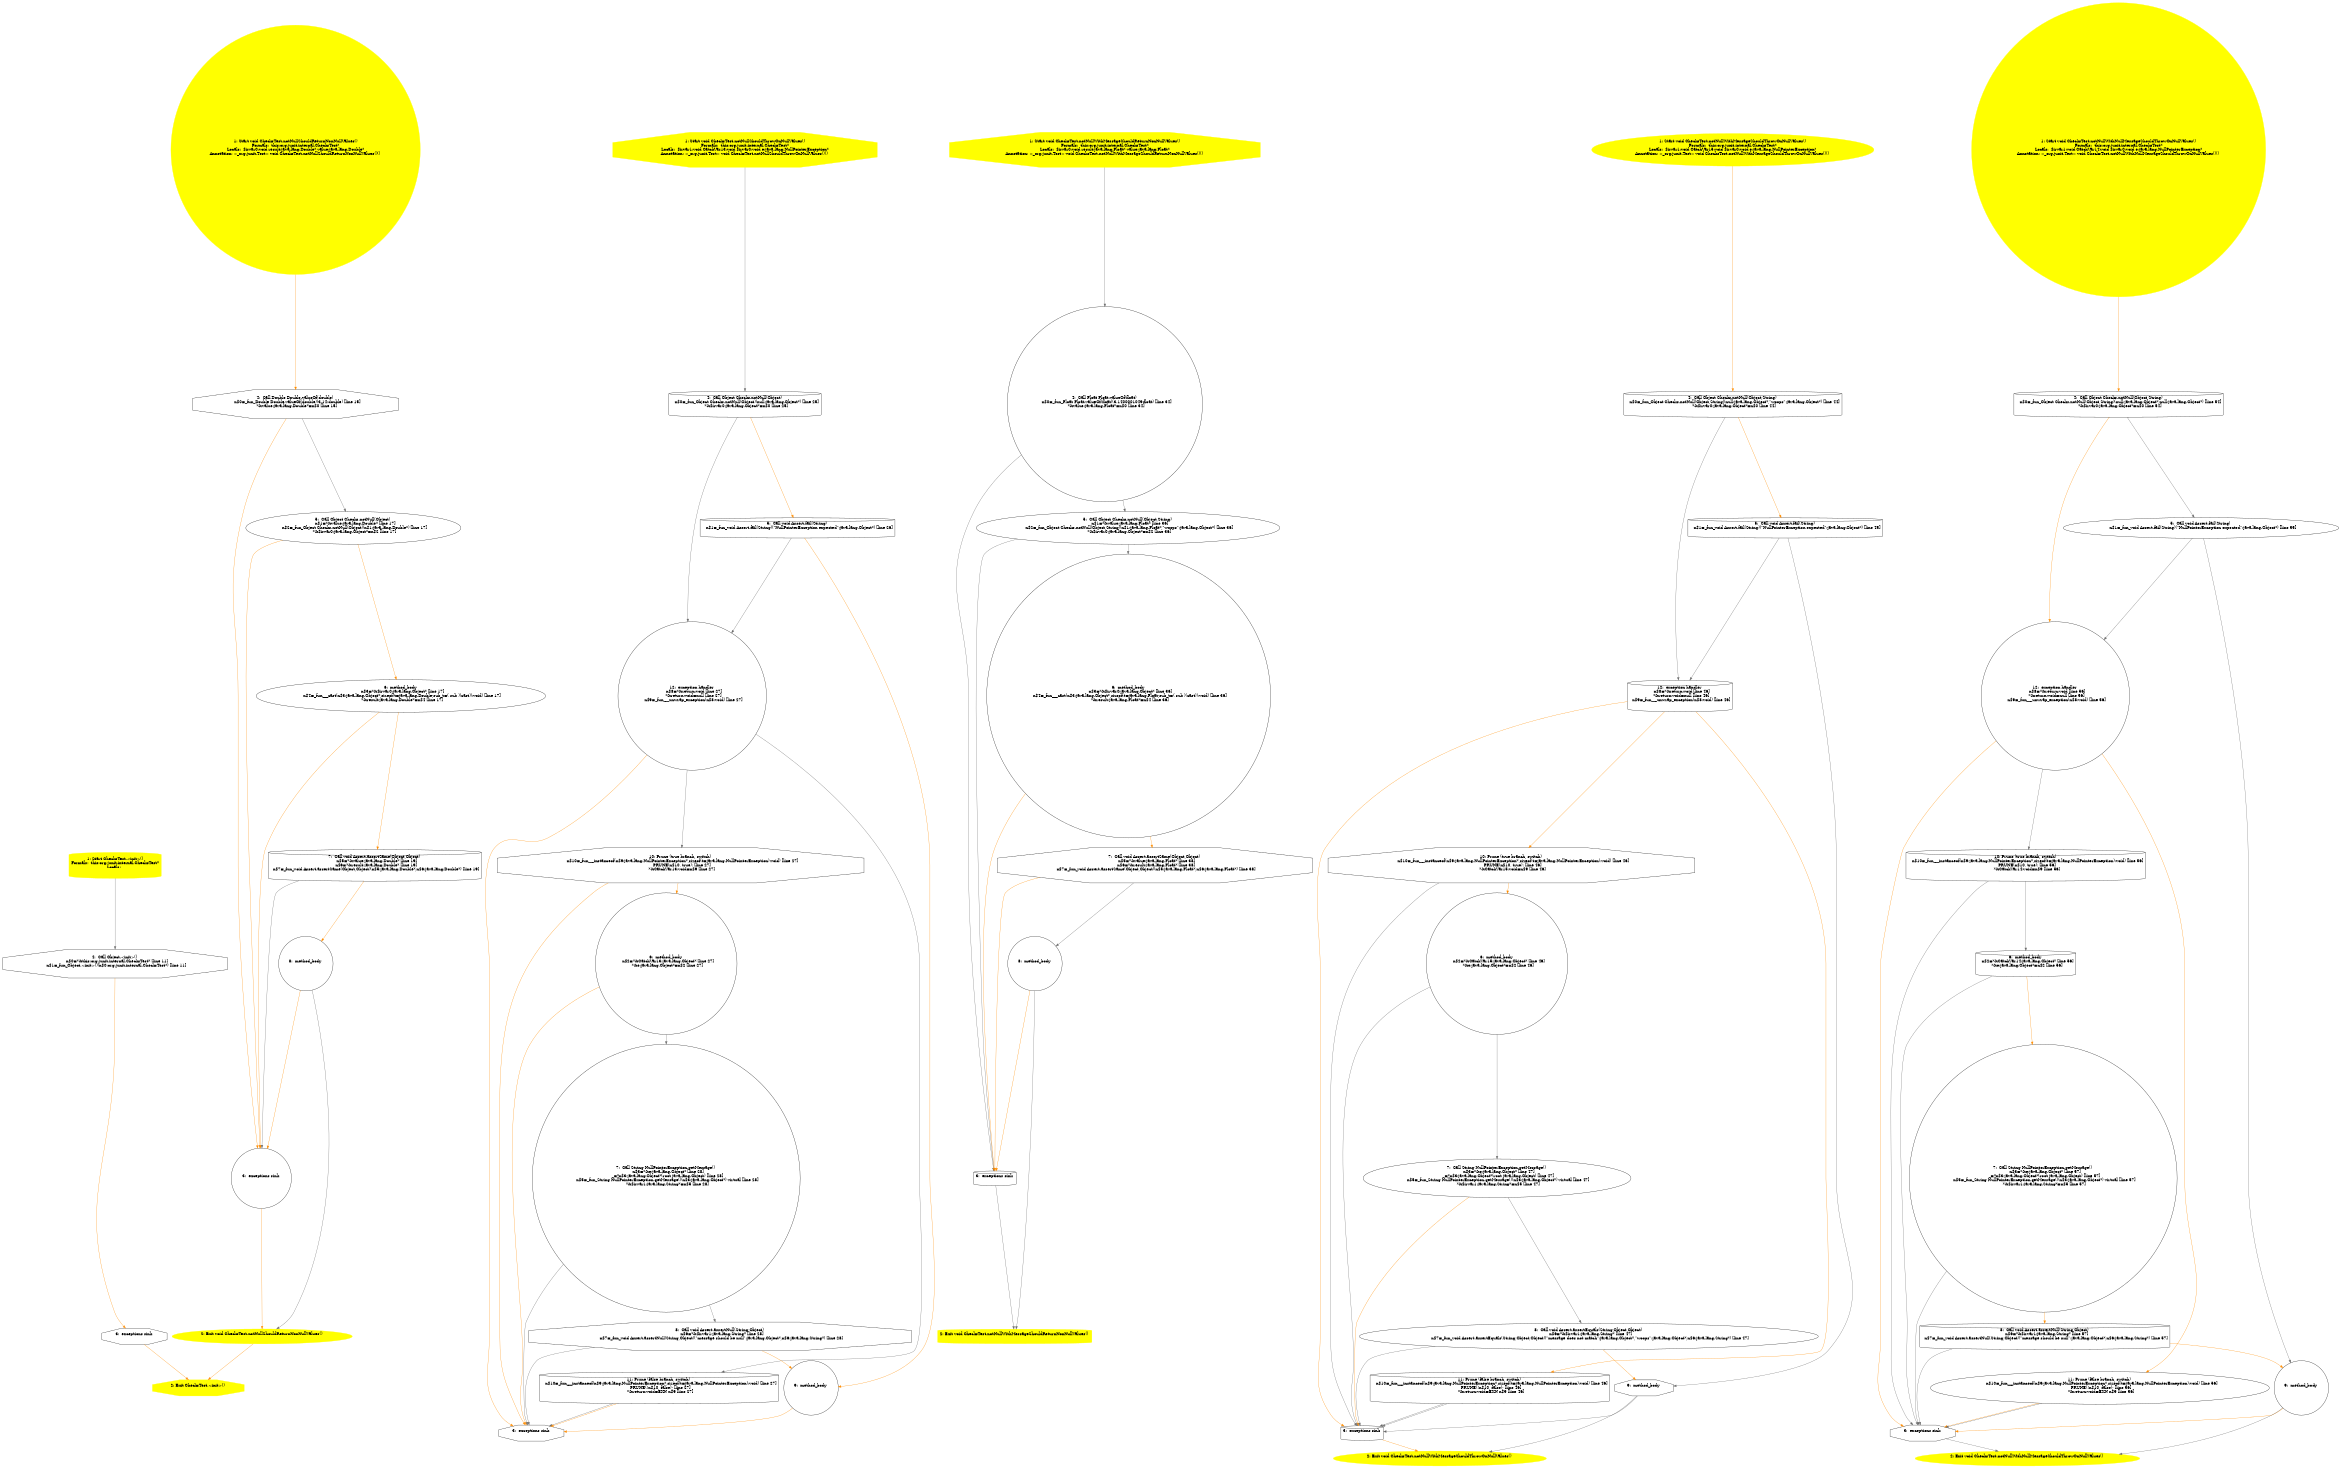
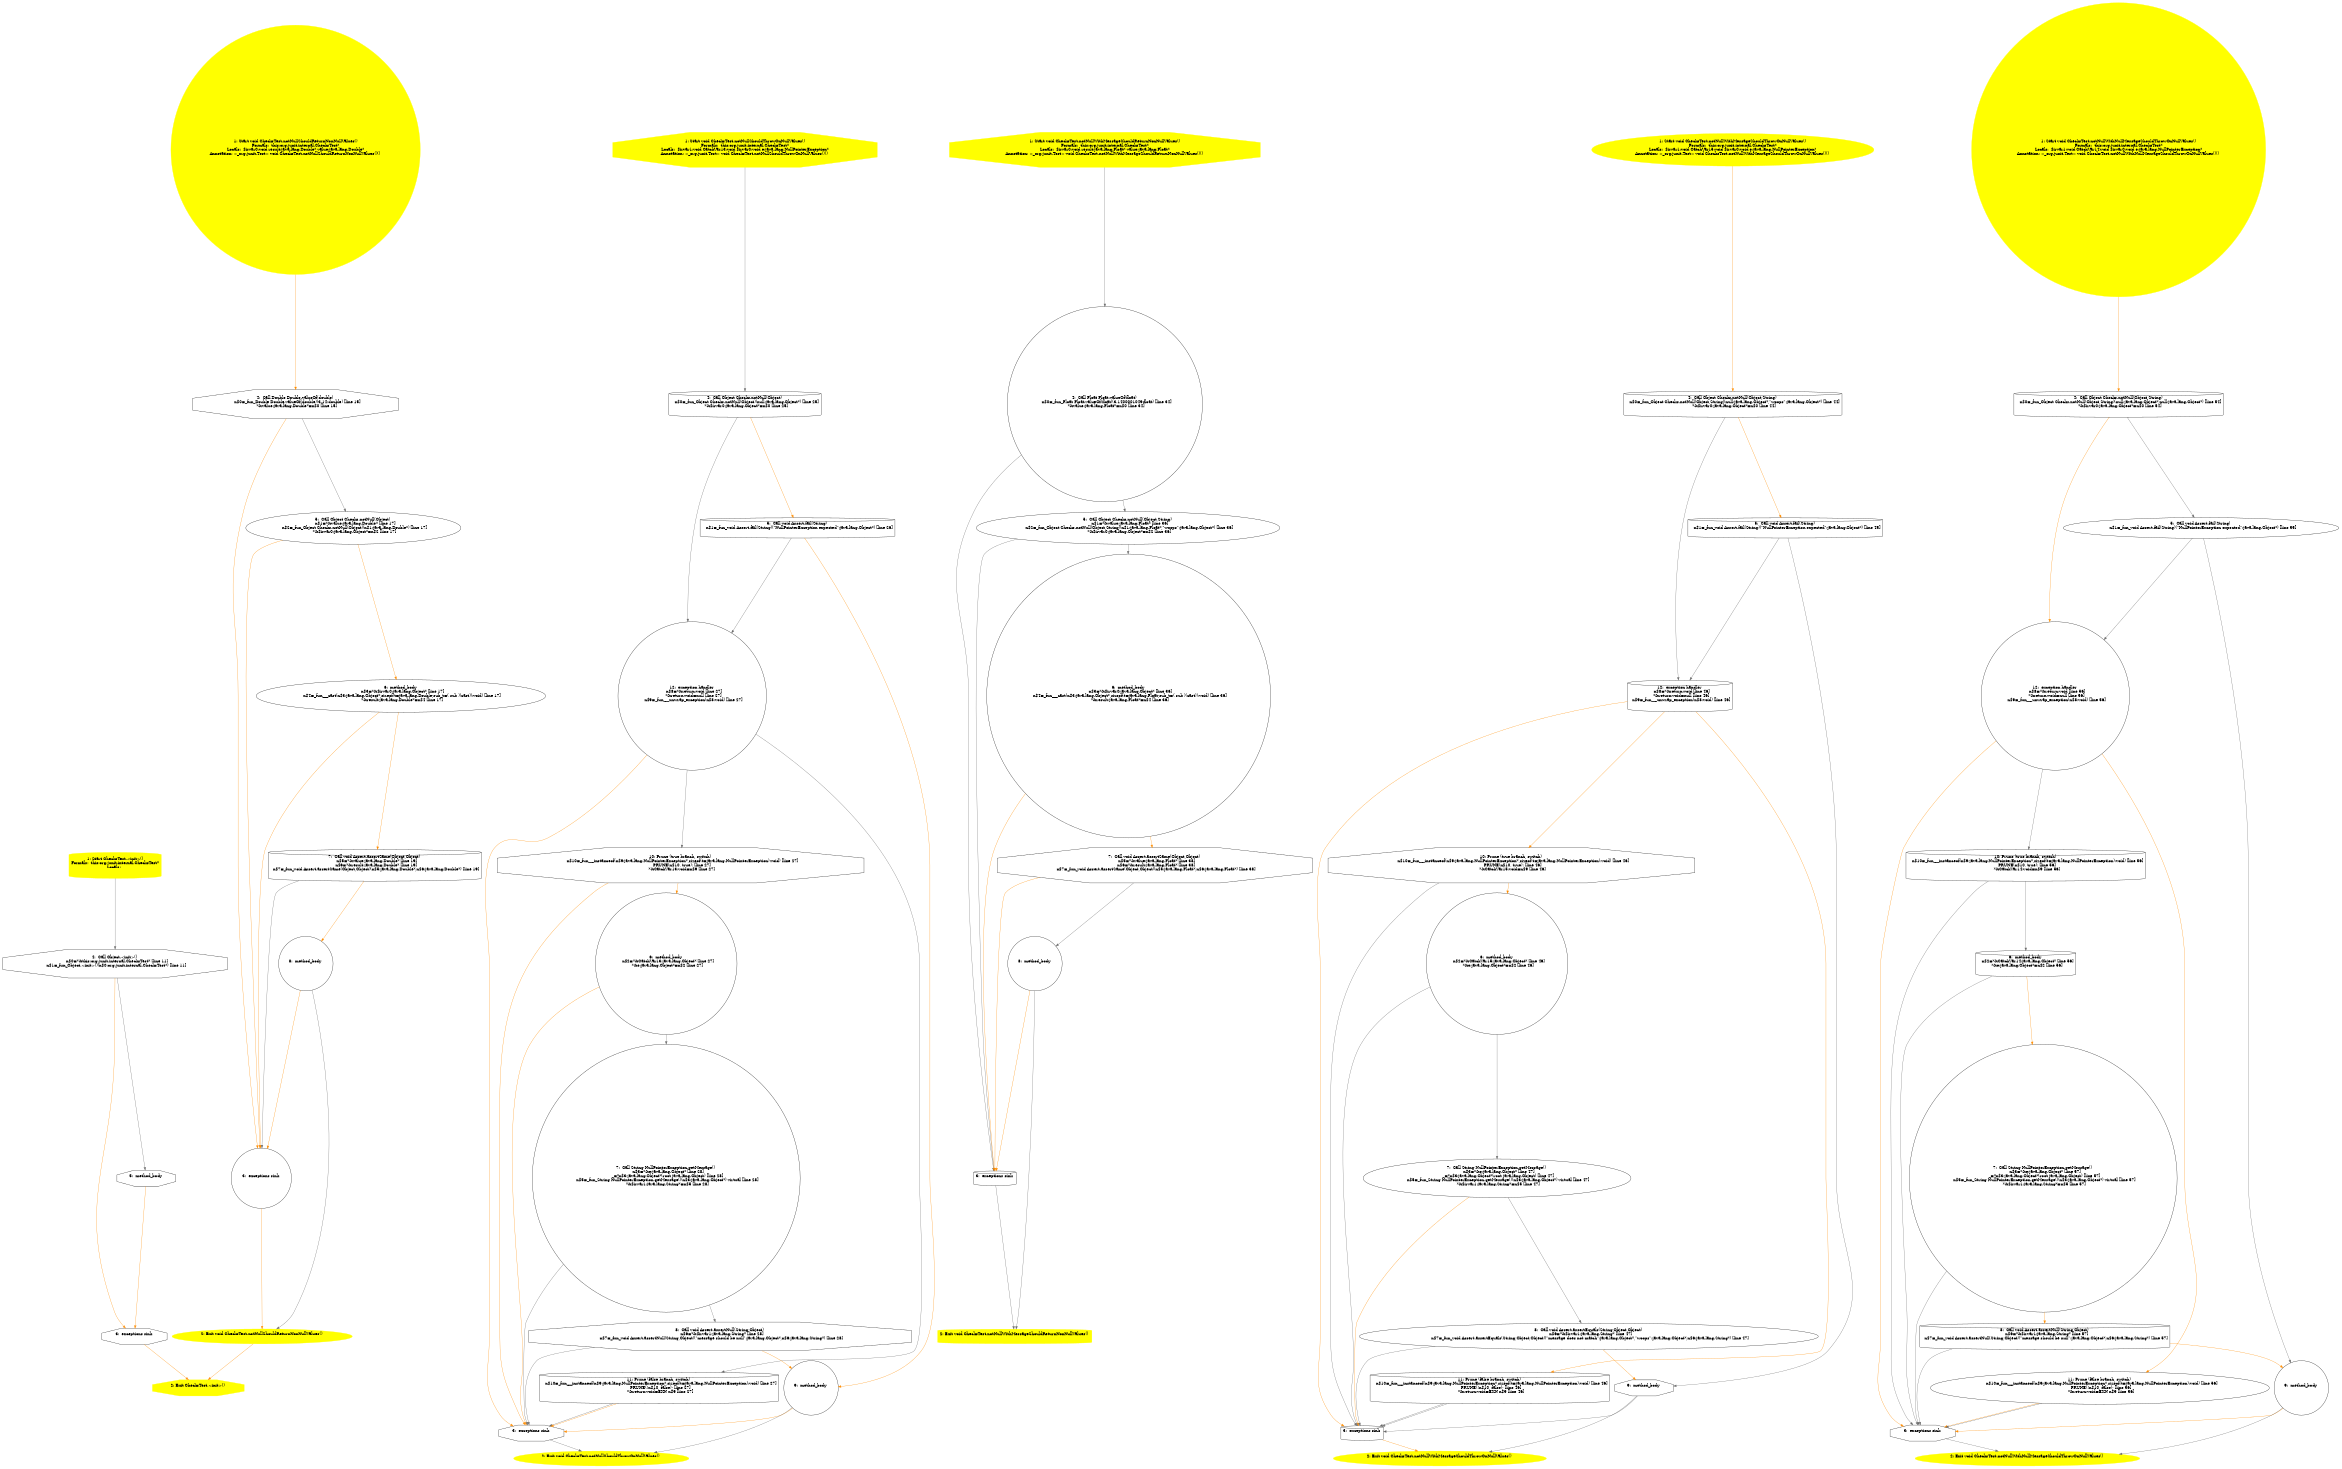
node "5:  method_body": added
node "2: Exit void ChecksTest.notNullShouldThrowOnNullValues()": added
